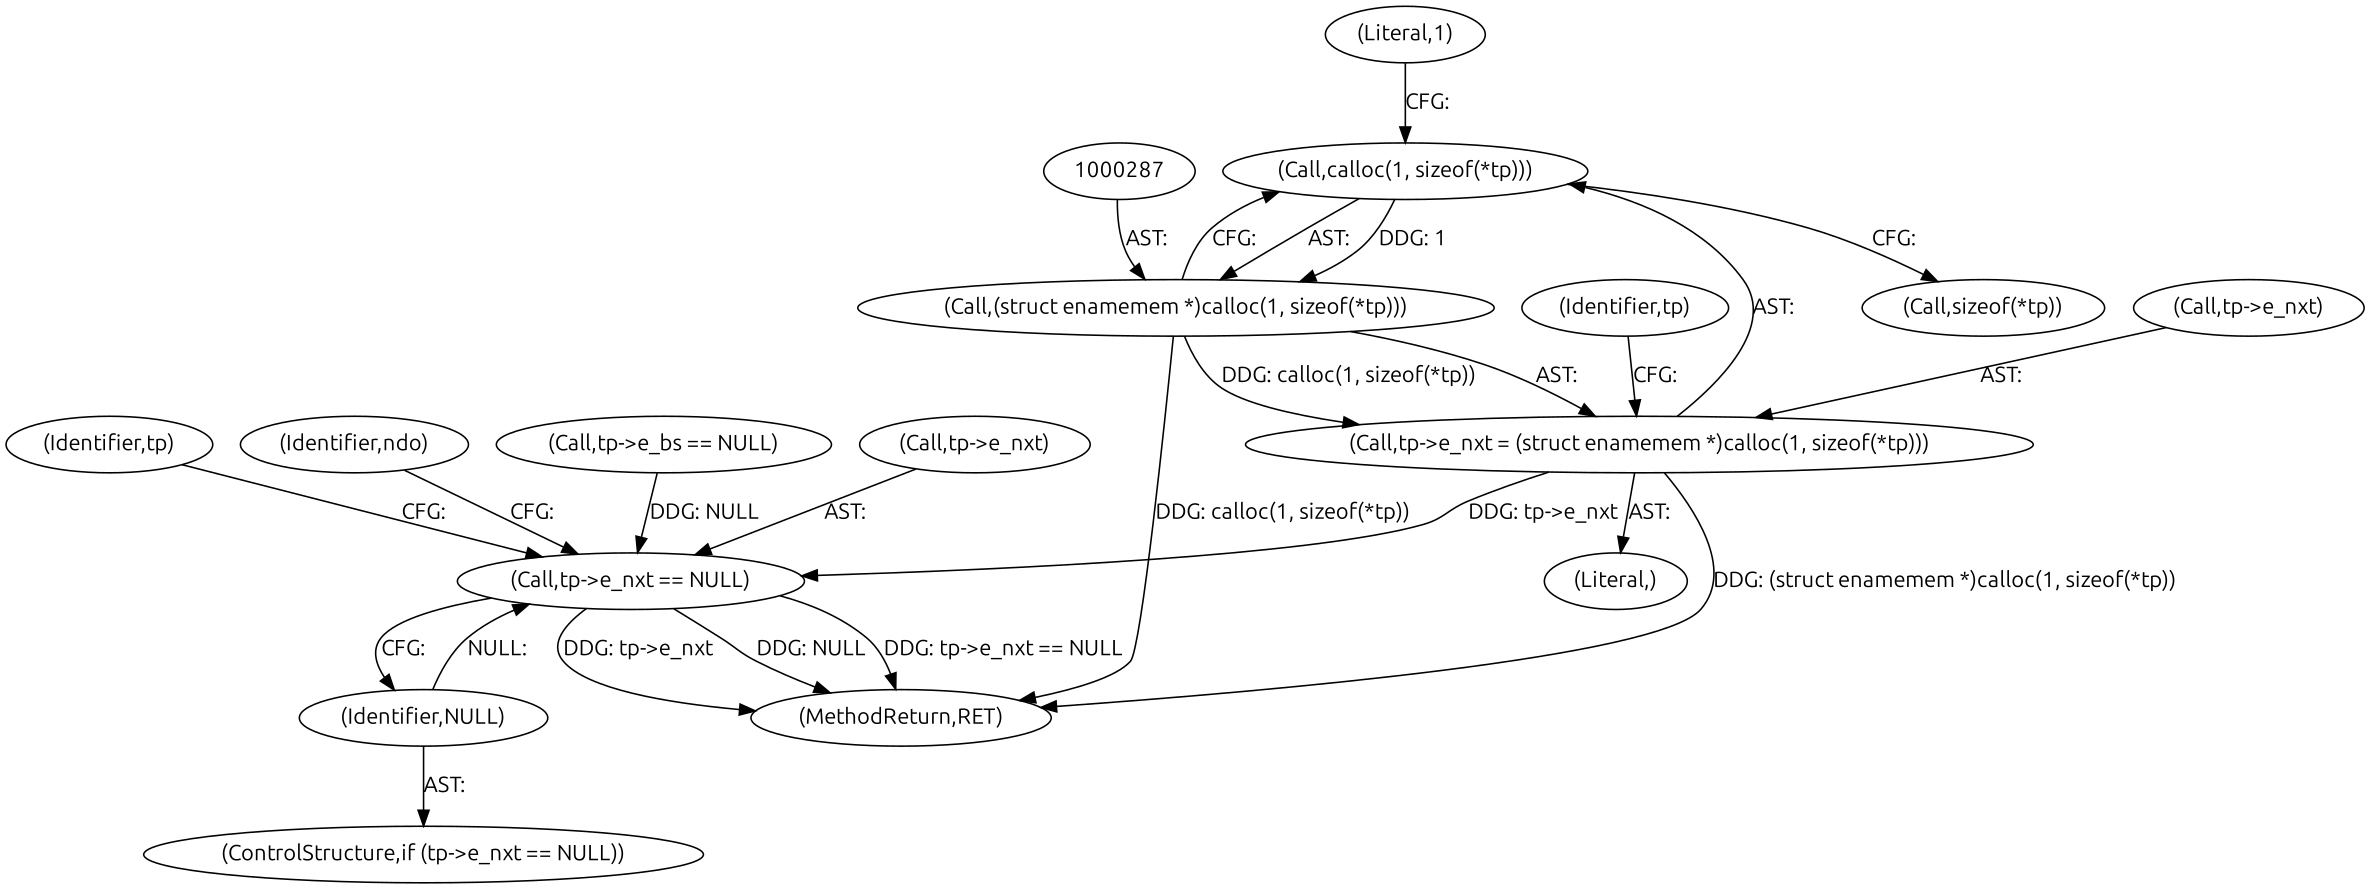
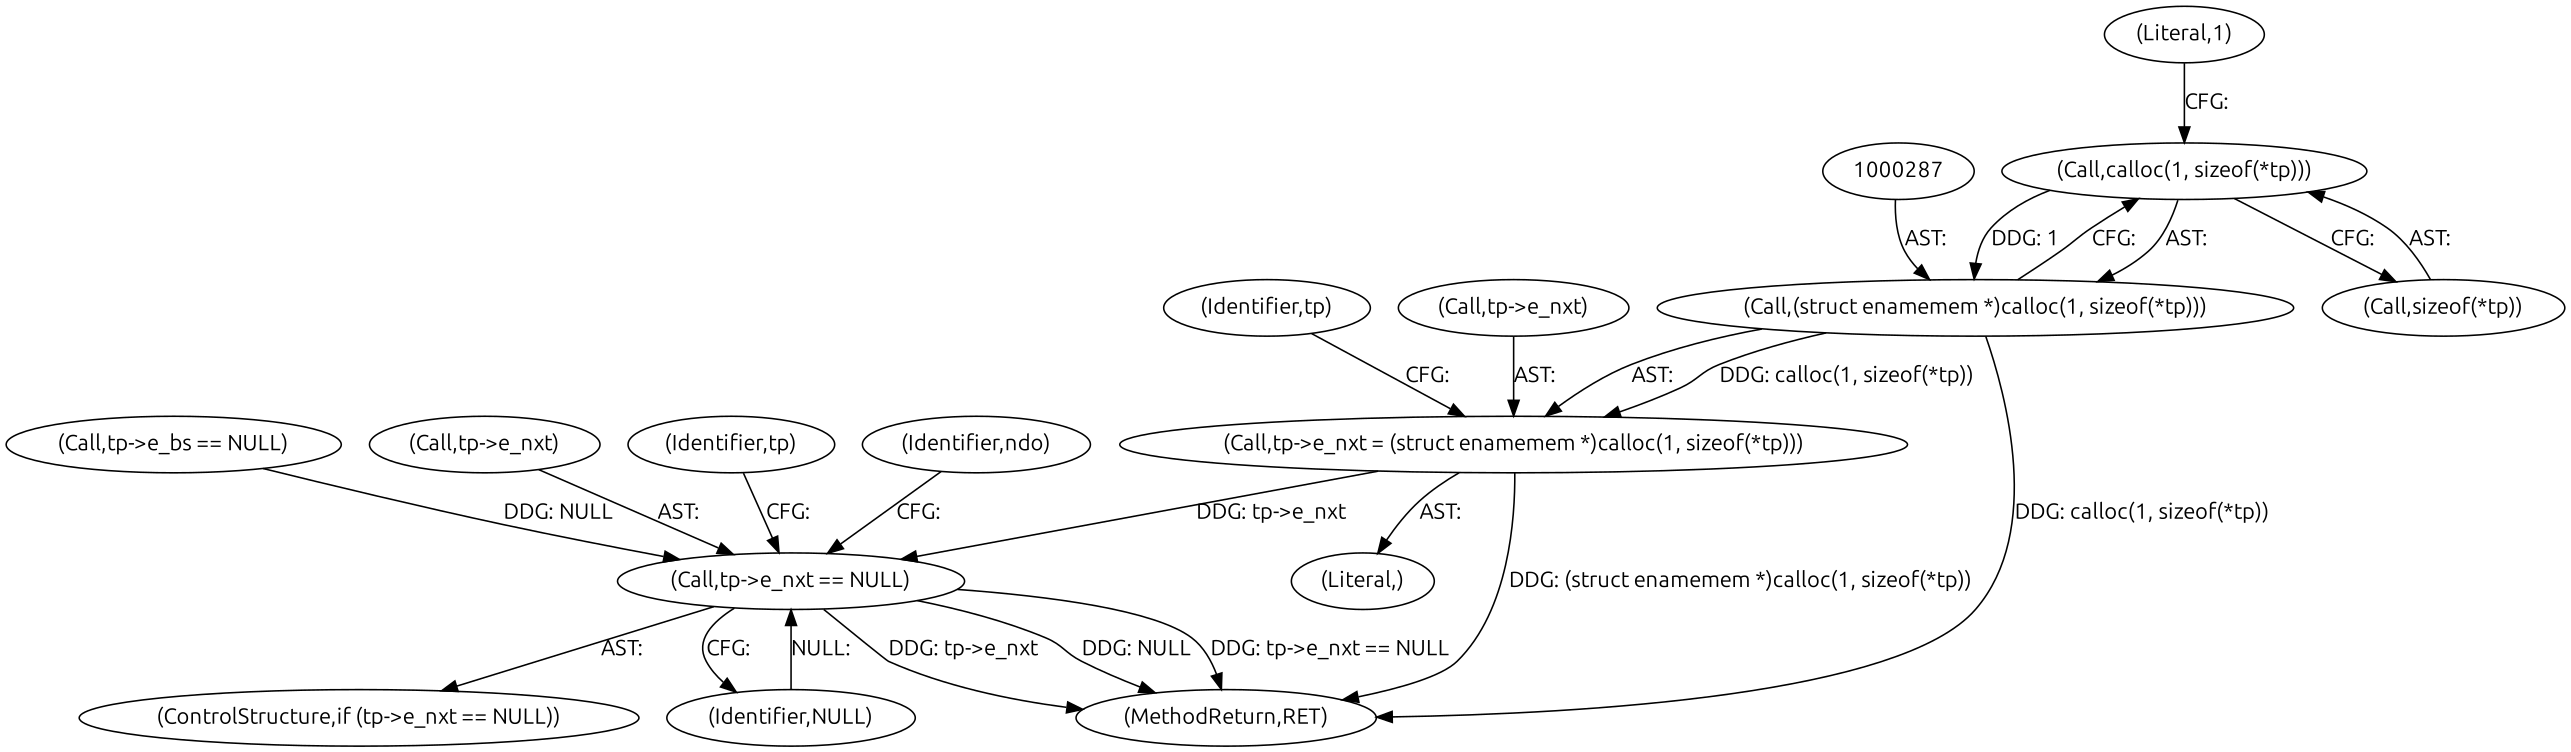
edge "(Call,tp->e_nxt = (struct enamemem *)calloc(1, sizeof(*tp)))" -> "(Call,calloc(1, sizeof(*tp)))": now "(Call,sizeof(*tp))" -> "(Call,calloc(1, sizeof(*tp)))"
edge "(Identifier,NULL)" -> "(ControlStructure,if (tp->e_nxt == NULL))": now "(Call,tp->e_nxt == NULL)" -> "(ControlStructure,if (tp->e_nxt == NULL))"
